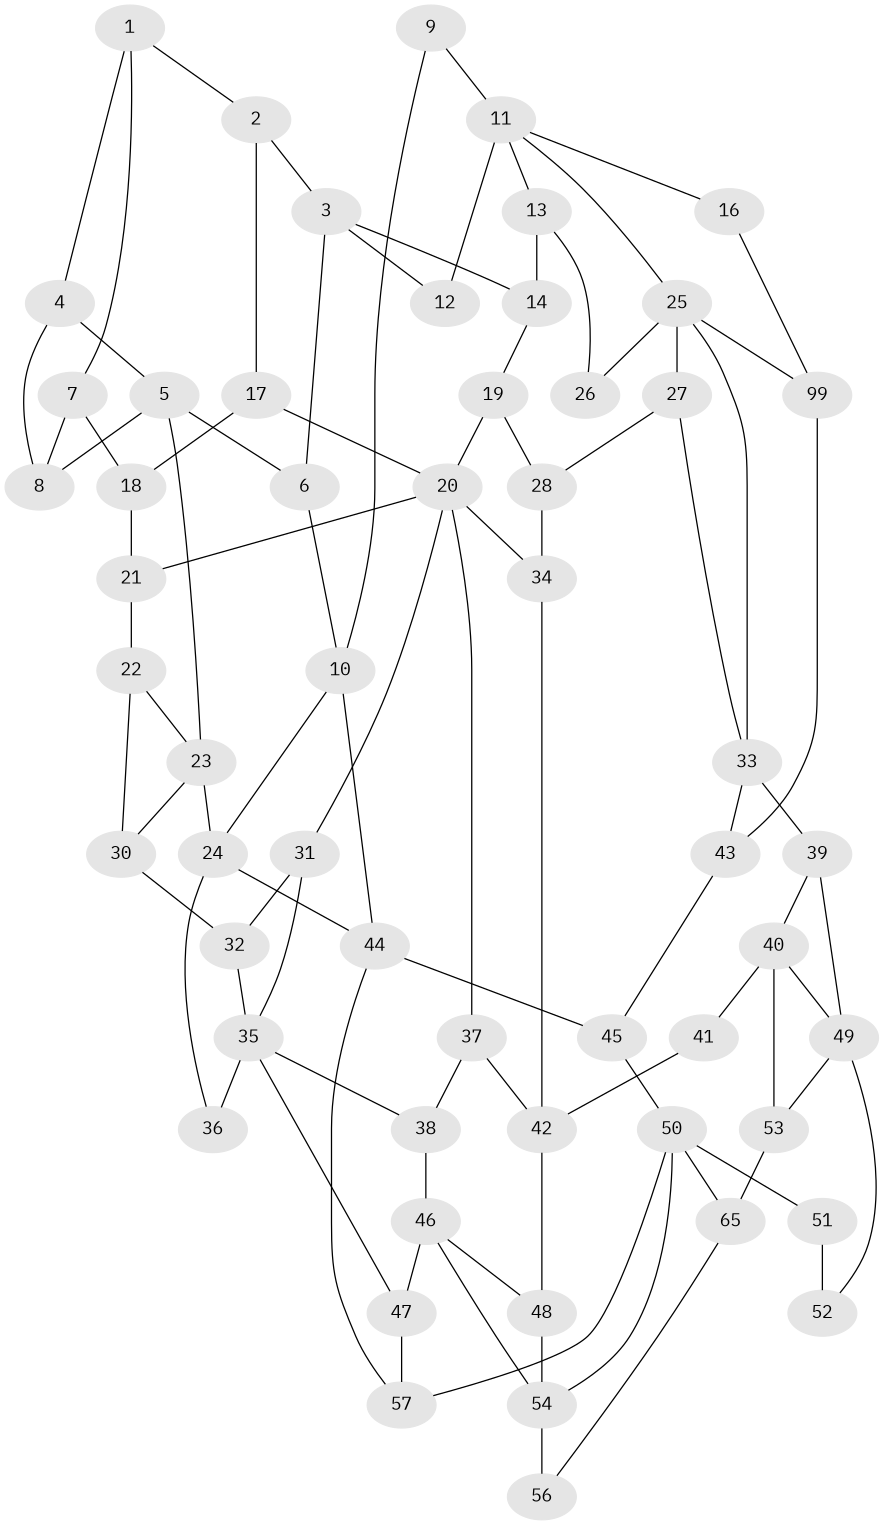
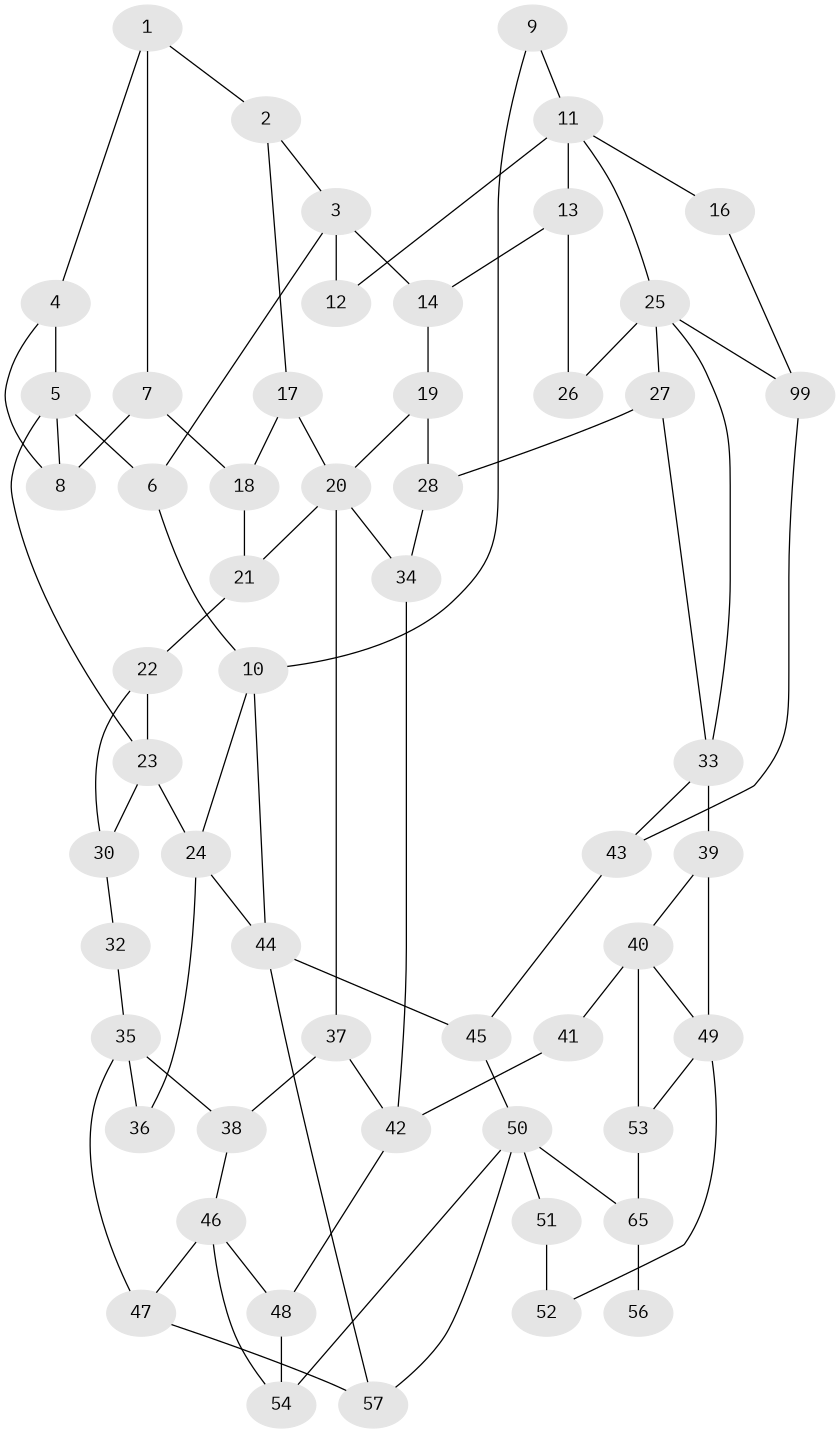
node "31": removed
edge "54" -- "56": removed
